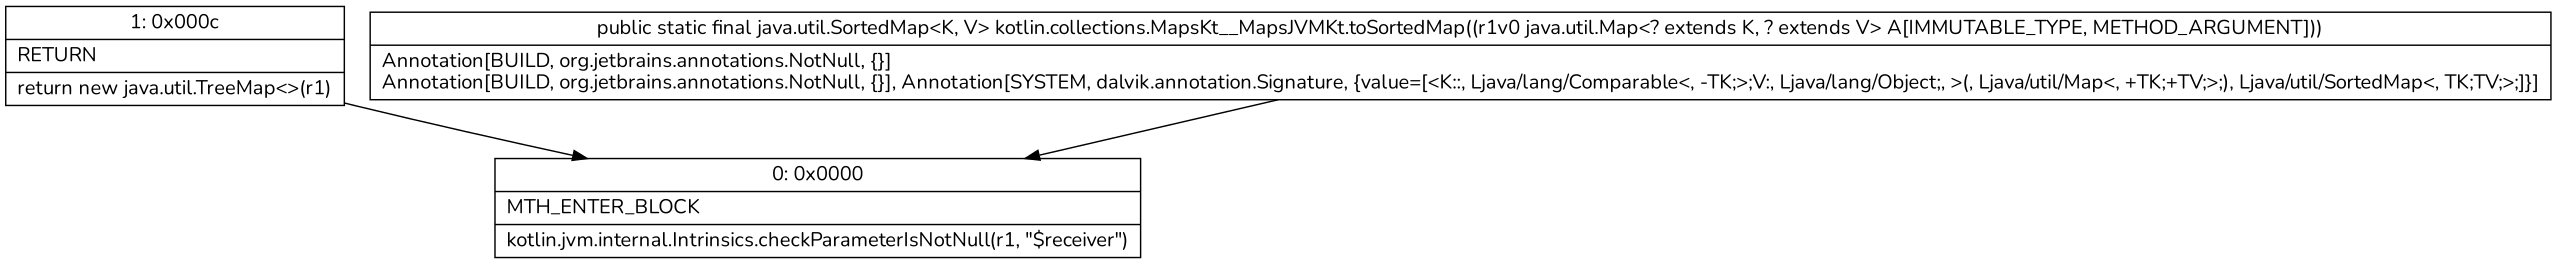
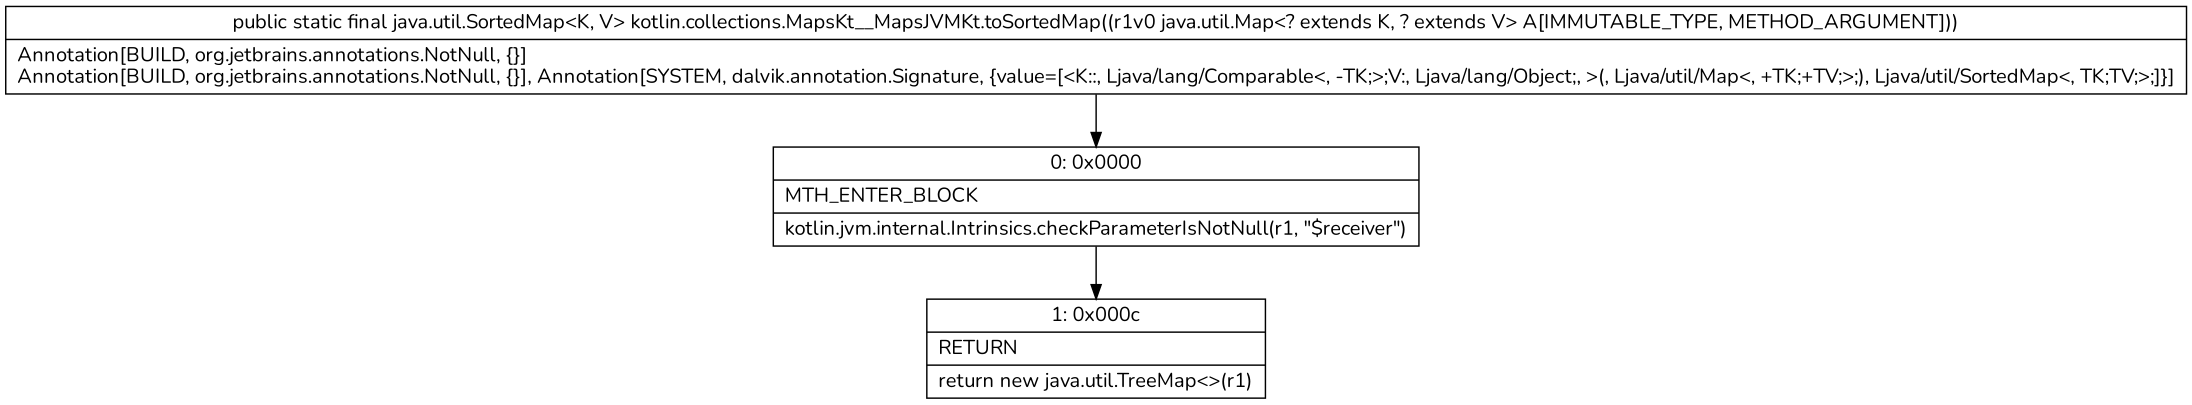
edge "1: 0x000c" -> "0: 0x0000": reversed
